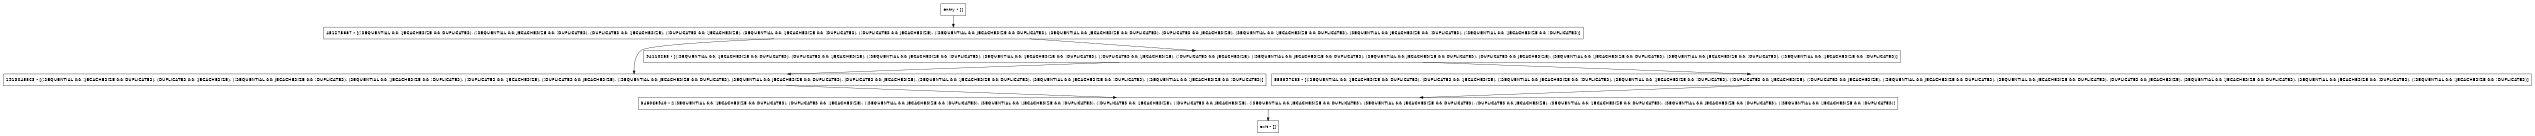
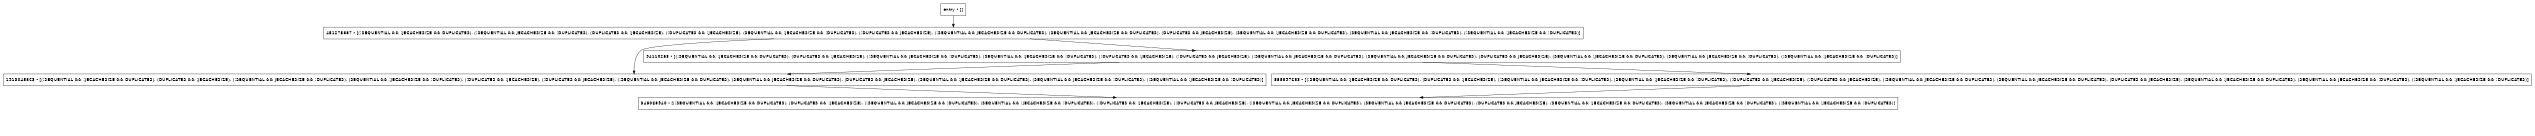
node "exit - []": removed
